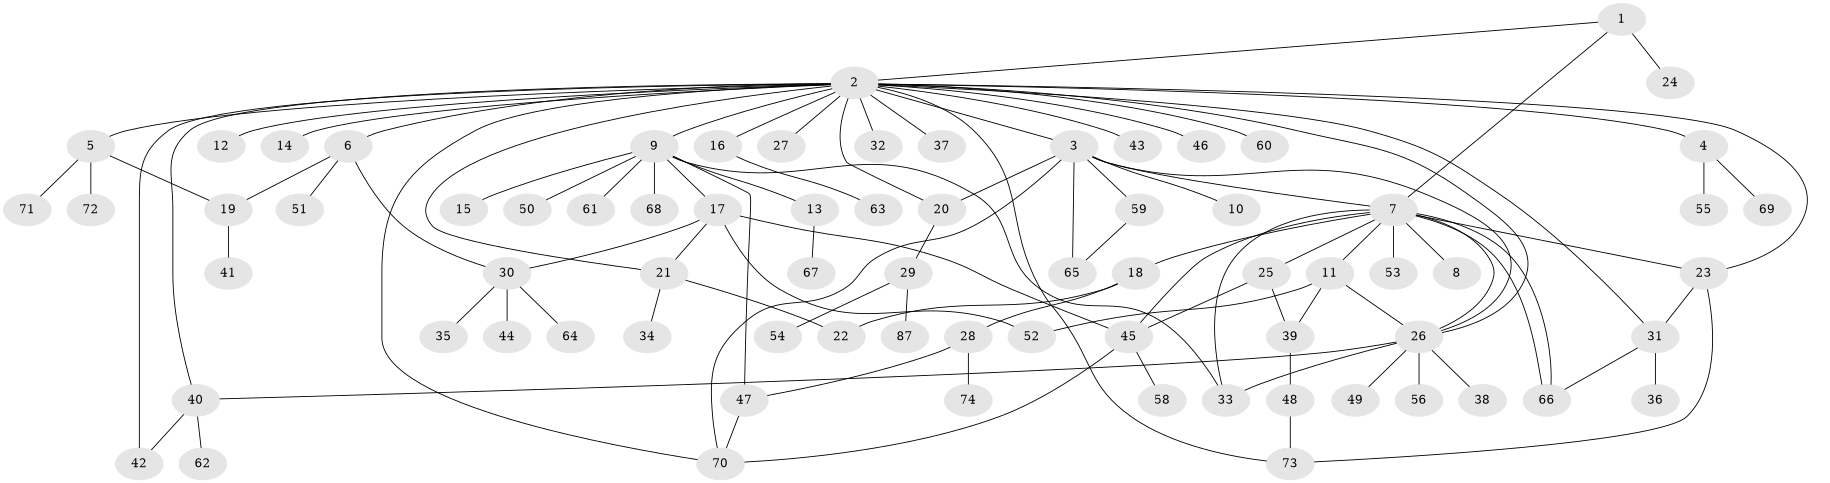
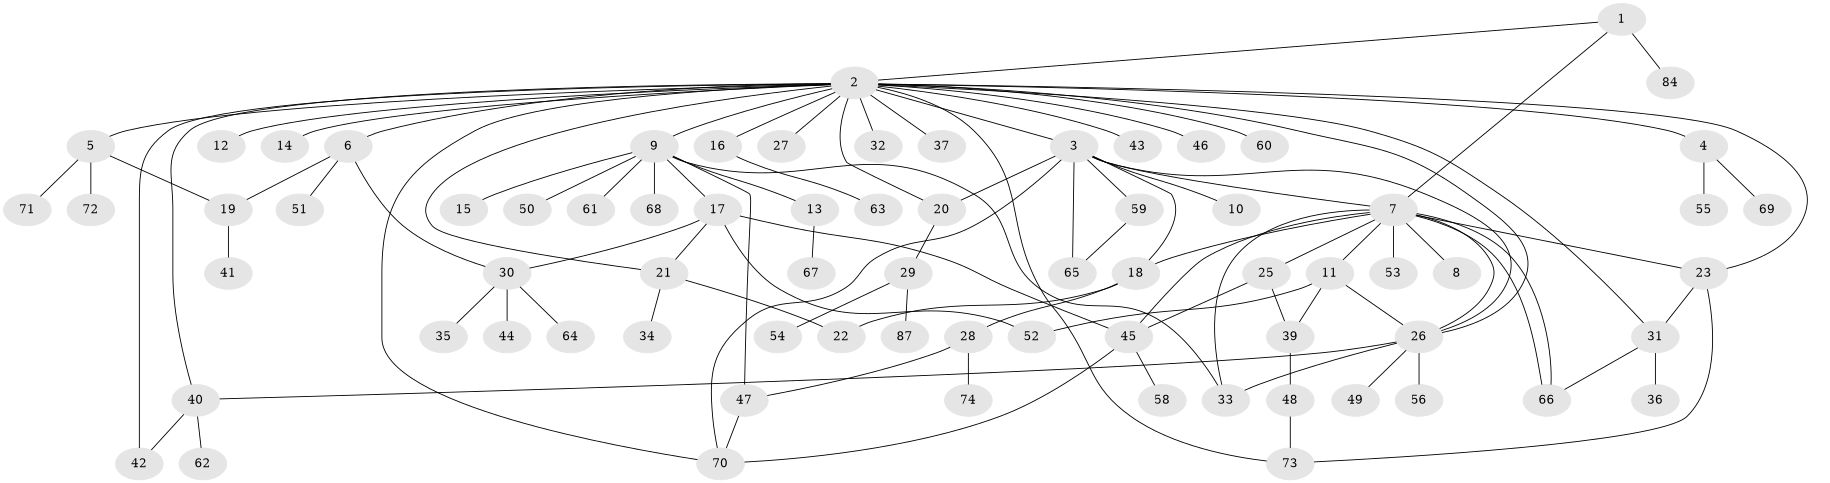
node "24": label "24" -> "84"
edge "3" -- "18": added
node "38": removed
